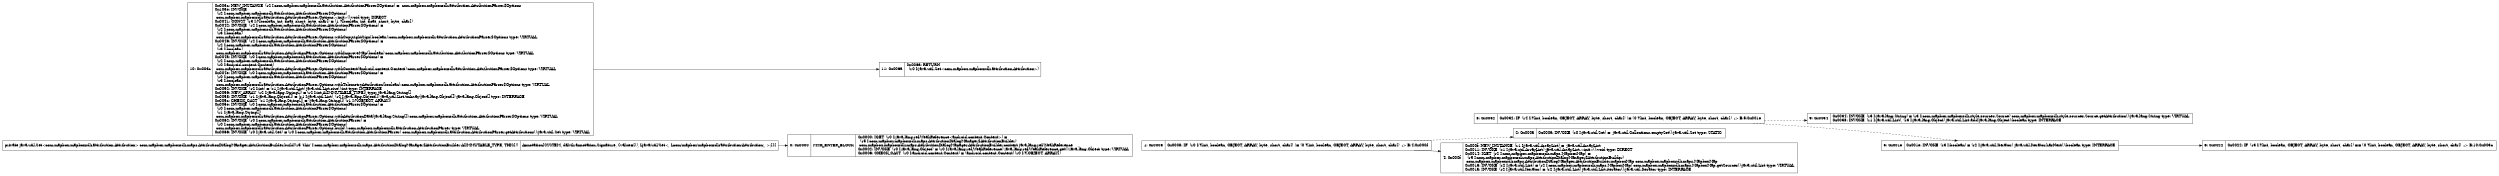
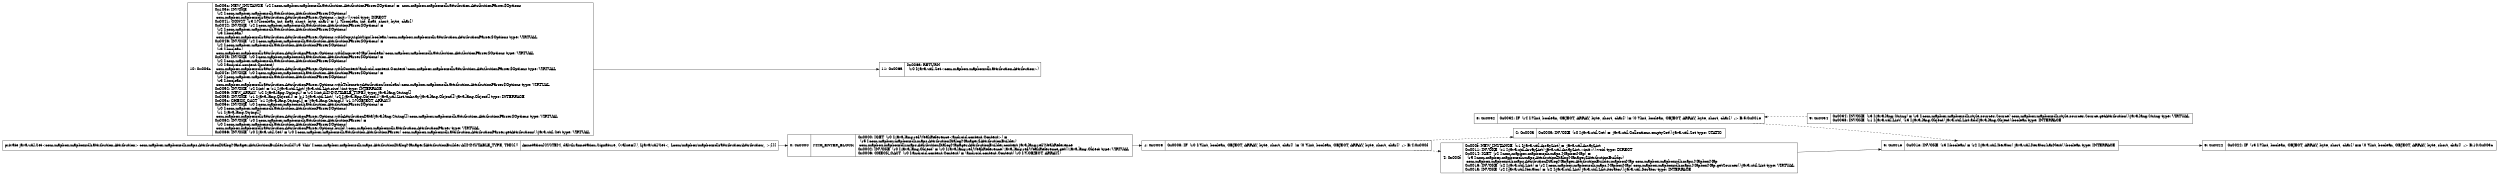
edge "8: 0x0032" -> "9: 0x0034": reversed
edge "0: 0x0000" -> "1: 0x0008": added
edge "1: 0x0008" -> "4: 0x000f": style solid -> dashed
edge "4: 0x000f" -> "5: 0x001e": added
